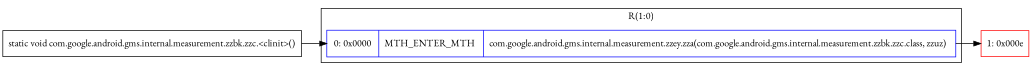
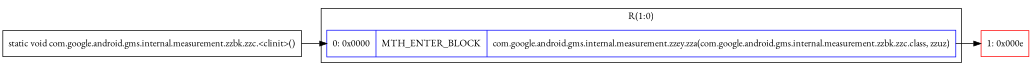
node "0: 0x0000": text "MTH_ENTER_MTH" -> "MTH_ENTER_BLOCK"
